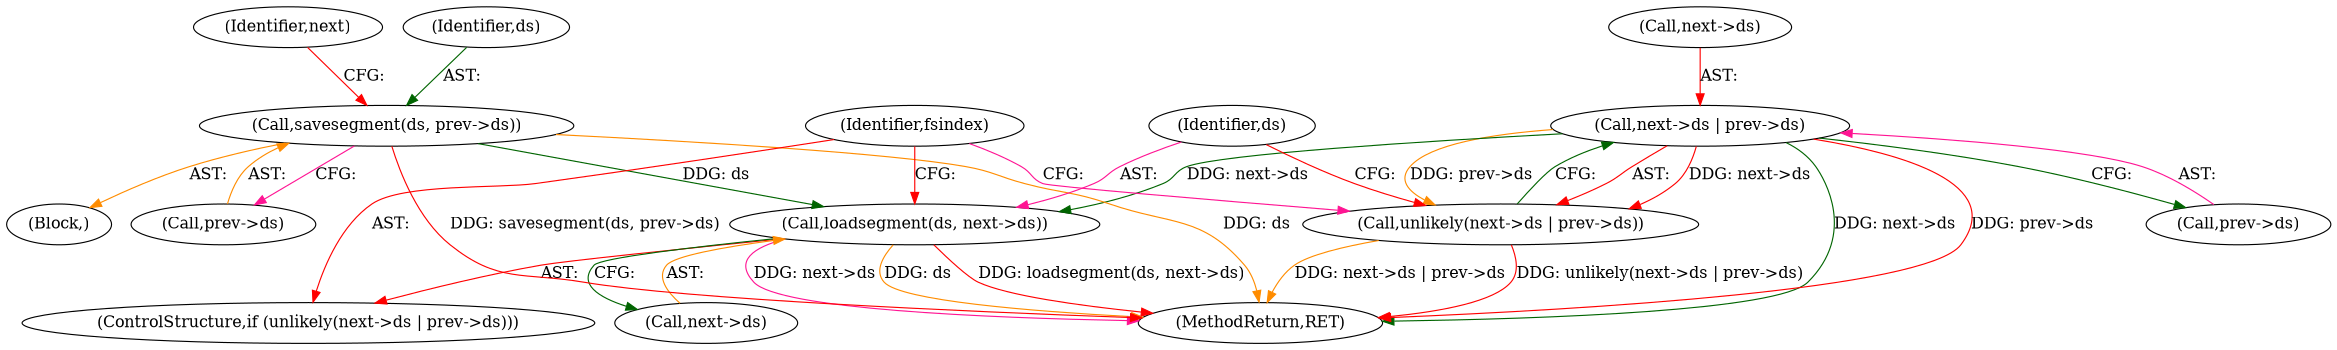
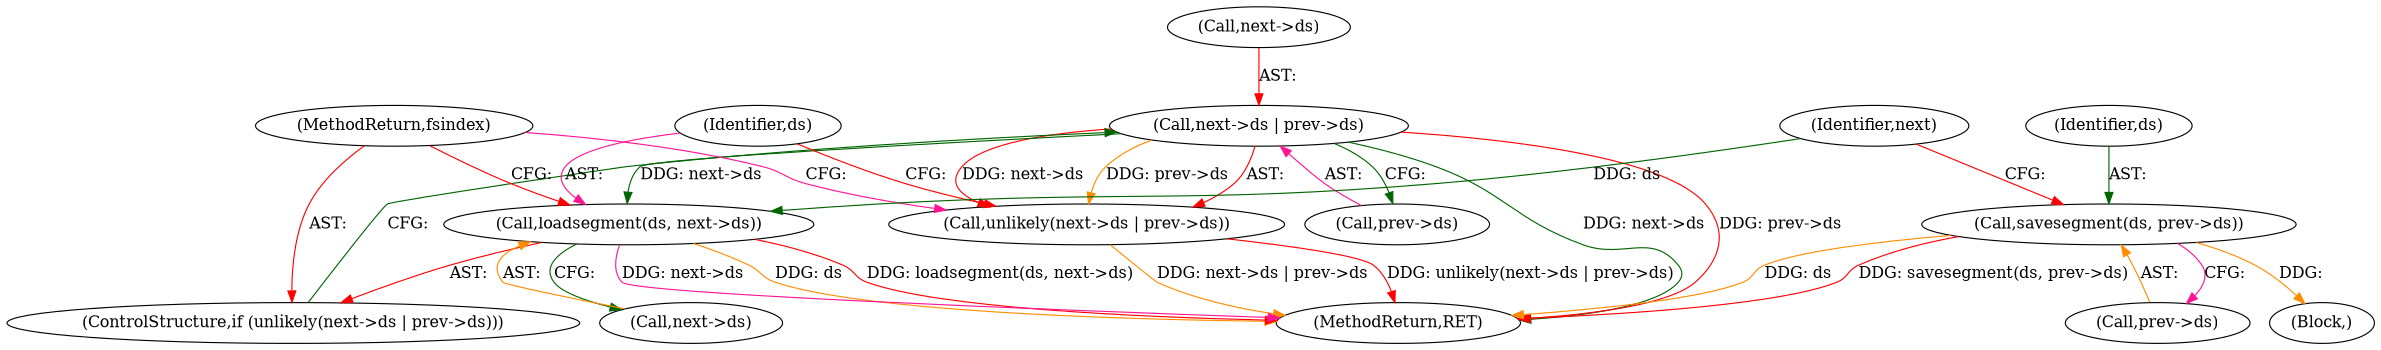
node "(Identifier,fsindex)": label "(Identifier,fsindex)" -> "(MethodReturn,fsindex)"
edge "(Call,unlikely(next->ds | prev->ds))" -> "(Call,next->ds | prev->ds)": now "(ControlStructure,if (unlikely(next->ds | prev->ds)))" -> "(Call,next->ds | prev->ds)"
edge "(Call,savesegment(ds, prev->ds))" -> "(Block,)": label "AST: " -> "DDG: "
edge "(Call,savesegment(ds, prev->ds))" -> "(Call,loadsegment(ds, next->ds))": now "(Identifier,next)" -> "(Call,loadsegment(ds, next->ds))"
